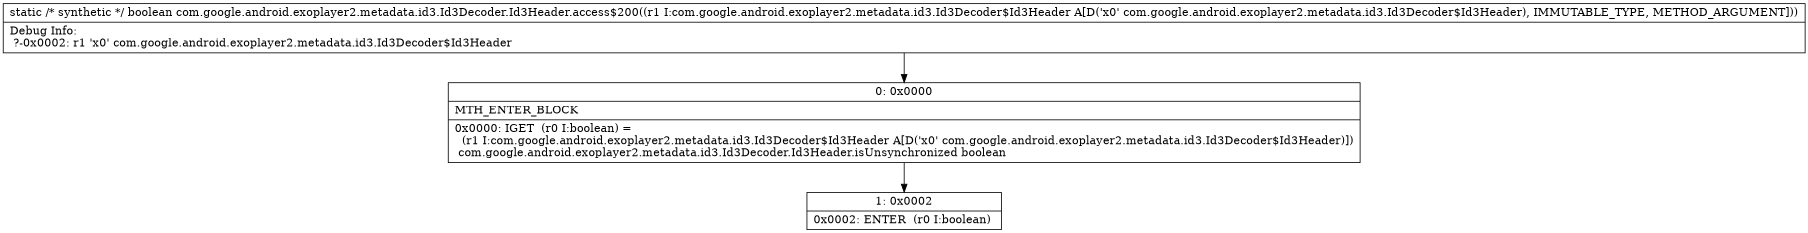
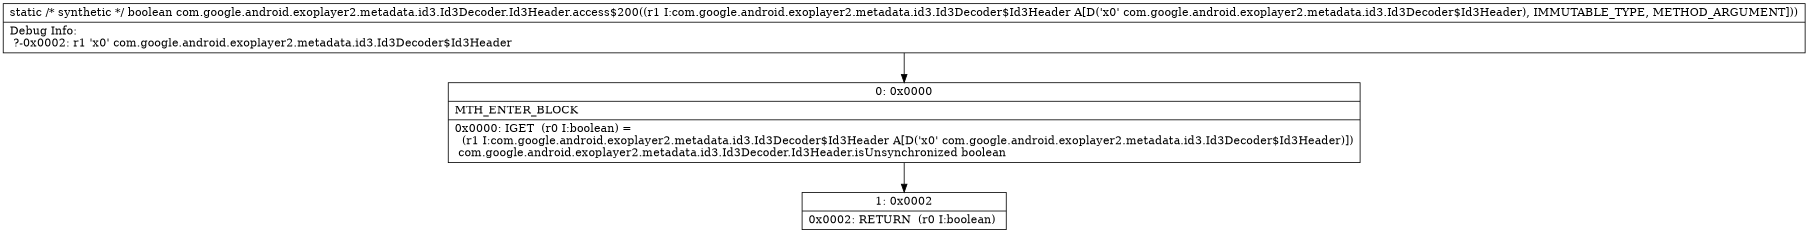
node "1: 0x0002": text "0x0002: ENTER  (r0 I:boolean)" -> "0x0002: RETURN  (r0 I:boolean)"
